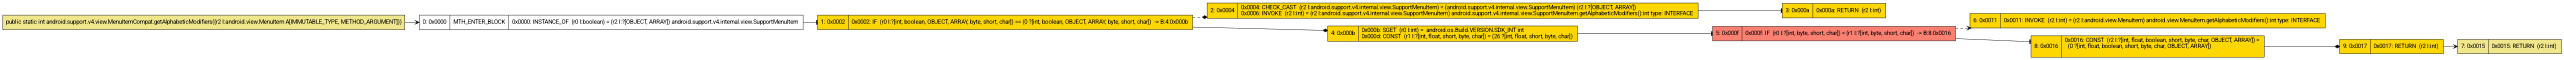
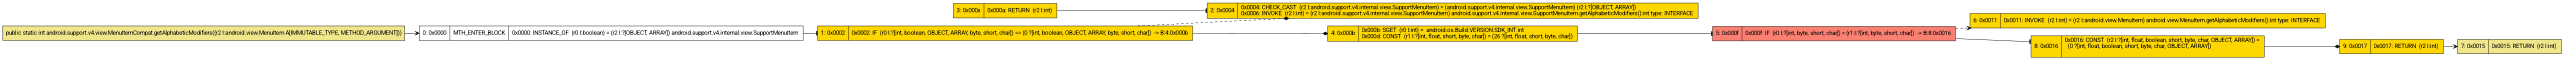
edge "2: 0x0004" -> "3: 0x000a": reversed
